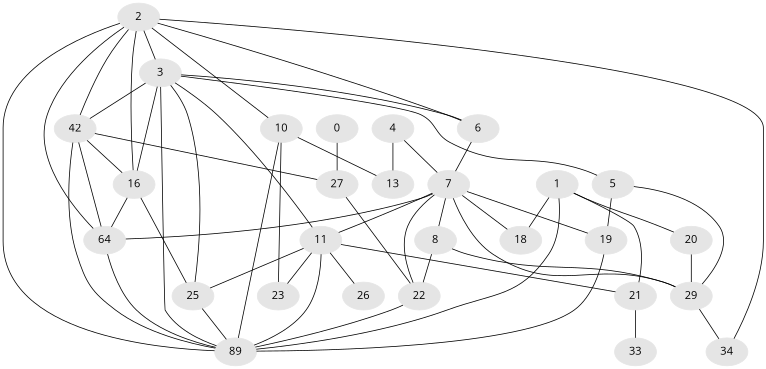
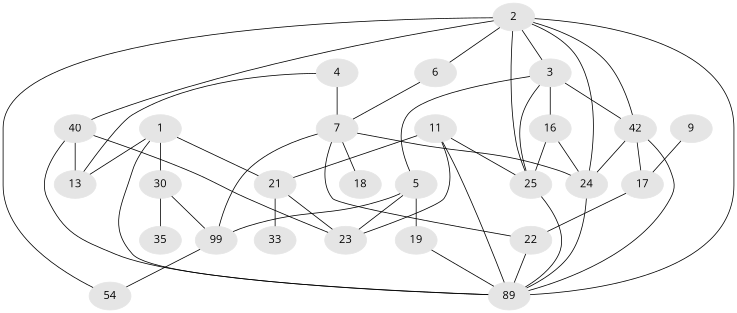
edge "3" -- "6": removed
edge "2" -- "16": now "2" -- "25"
node "10": label "10" -> "40"
node "0": label "0" -> "9"
edge "3" -- "11": removed
edge "42" -- "16": removed
node "27": label "27" -> "17"
edge "21" -- "23": added
edge "1" -- "18": now "1" -- "13"
edge "7" -- "19": removed
edge "7" -- "11": removed
edge "5" -- "23": added
edge "3" -- "89": removed
node "64": label "64" -> "24"
node "35": added
node "8": removed
node "20": label "20" -> "30"
node "26": removed
node "29": label "29" -> "99"
node "34": label "34" -> "54"
